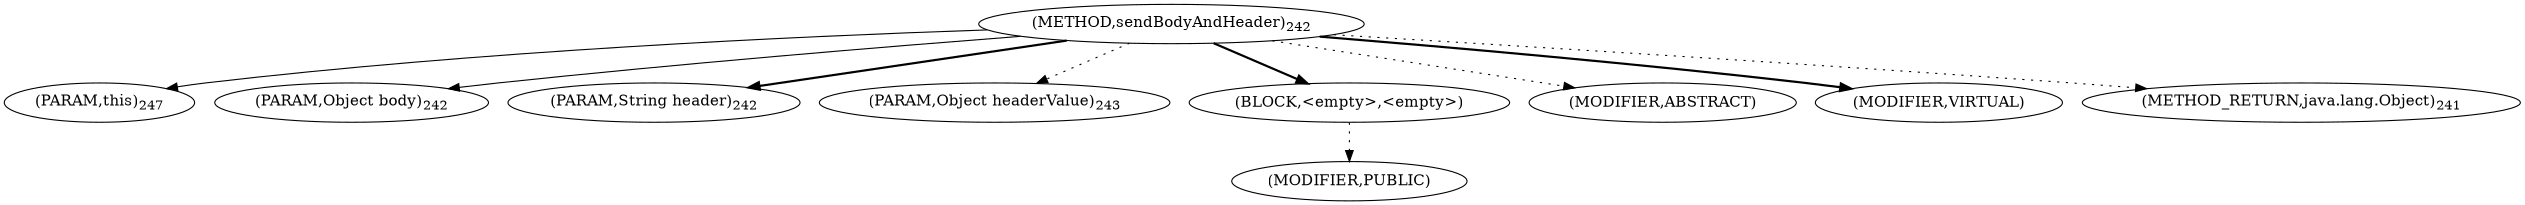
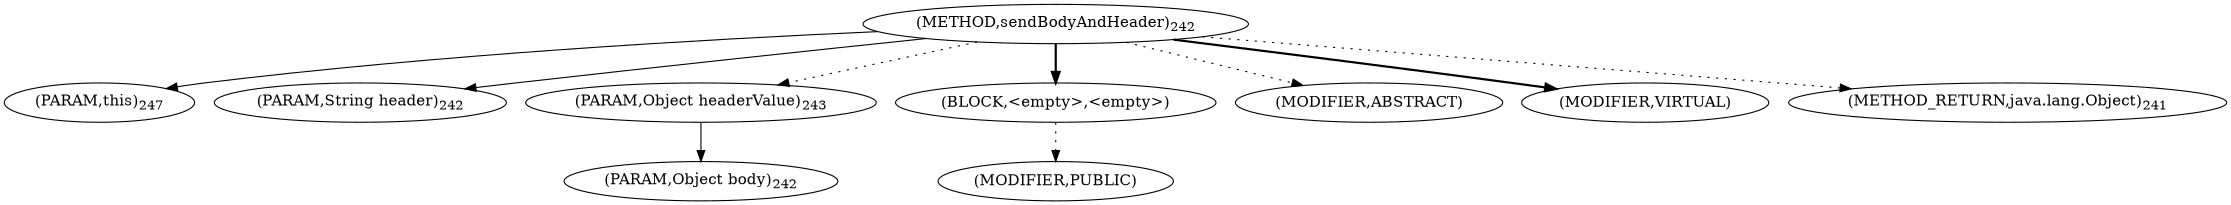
edge "(METHOD,sendBodyAndHeader)" -> "(PARAM,Object body)": now "(PARAM,Object headerValue)" -> "(PARAM,Object body)"
edge "(METHOD,sendBodyAndHeader)" -> "(PARAM,String header)": style bold -> solid
